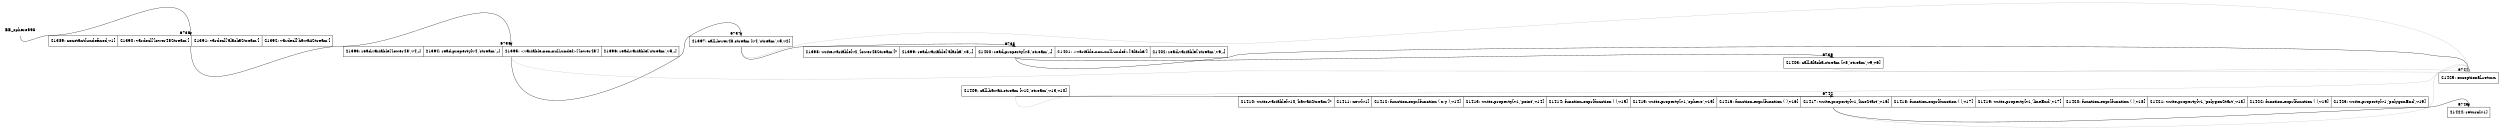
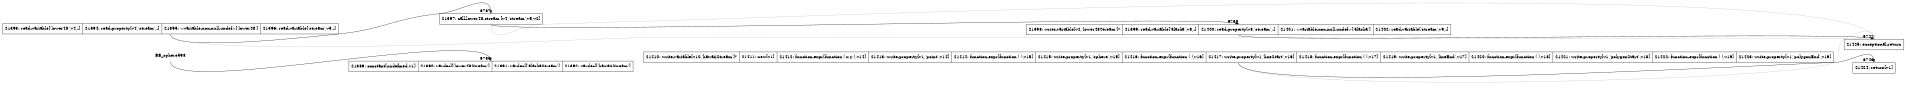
edge "21389: constant[undefined,v1]" -> "21393: read-variable['lower48',v4,-]": removed
node "21403: call-alaska.stream [v8,'stream',v9,v6]": removed
node "21409: call-hawaii.stream [v12,'stream',v13,v10]": removed
